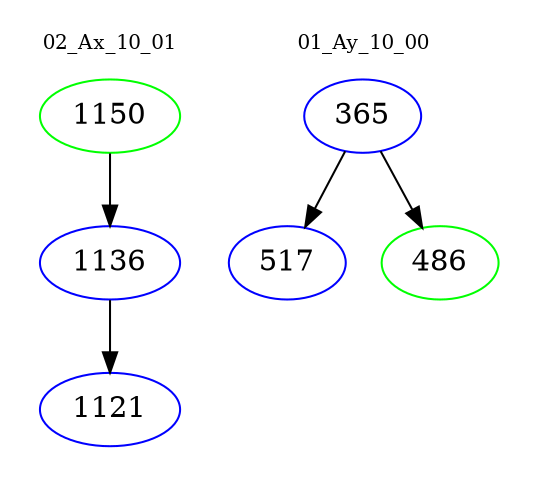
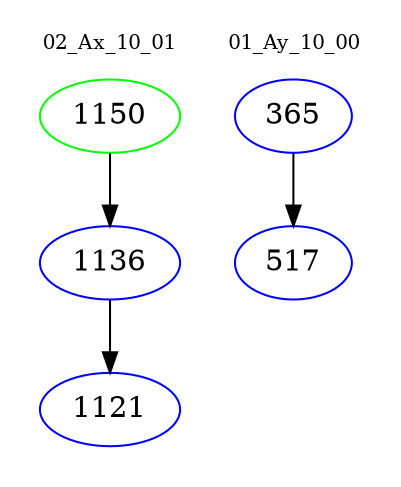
node "486": removed
